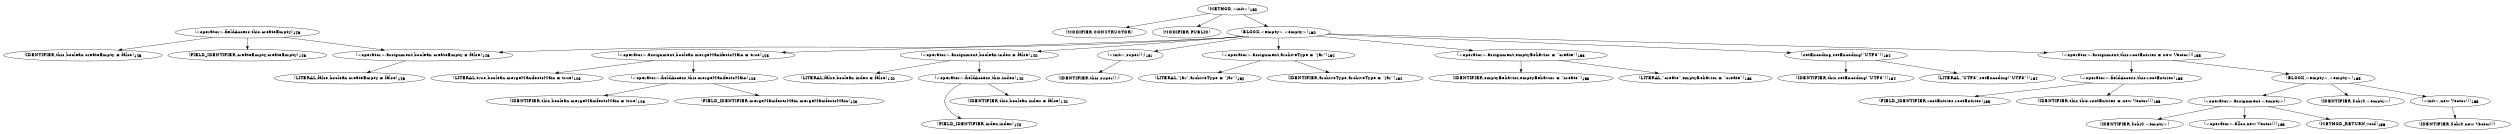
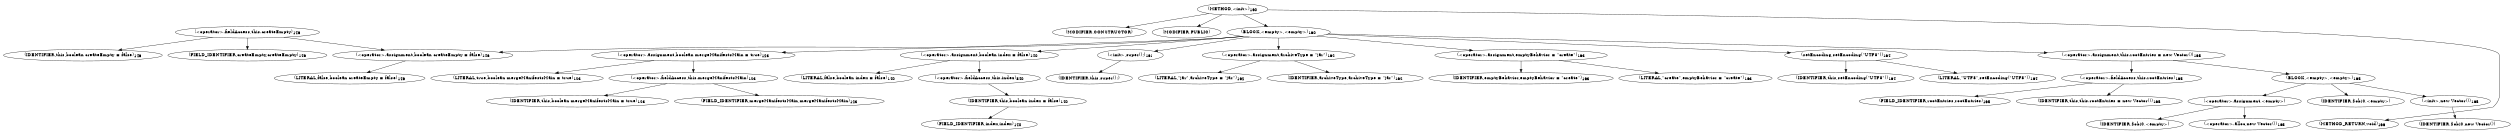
node "(<operator>.fieldAccess,this.index)": text "140" -> "840"
edge "(<operator>.fieldAccess,this.index)" -> "(FIELD_IDENTIFIER,index,index)": now "(IDENTIFIER,this,boolean index = false)" -> "(FIELD_IDENTIFIER,index,index)"
edge "(<operator>.assignment,<empty>)" -> "(METHOD_RETURN,void)": now "(METHOD,<init>)" -> "(METHOD_RETURN,void)"
